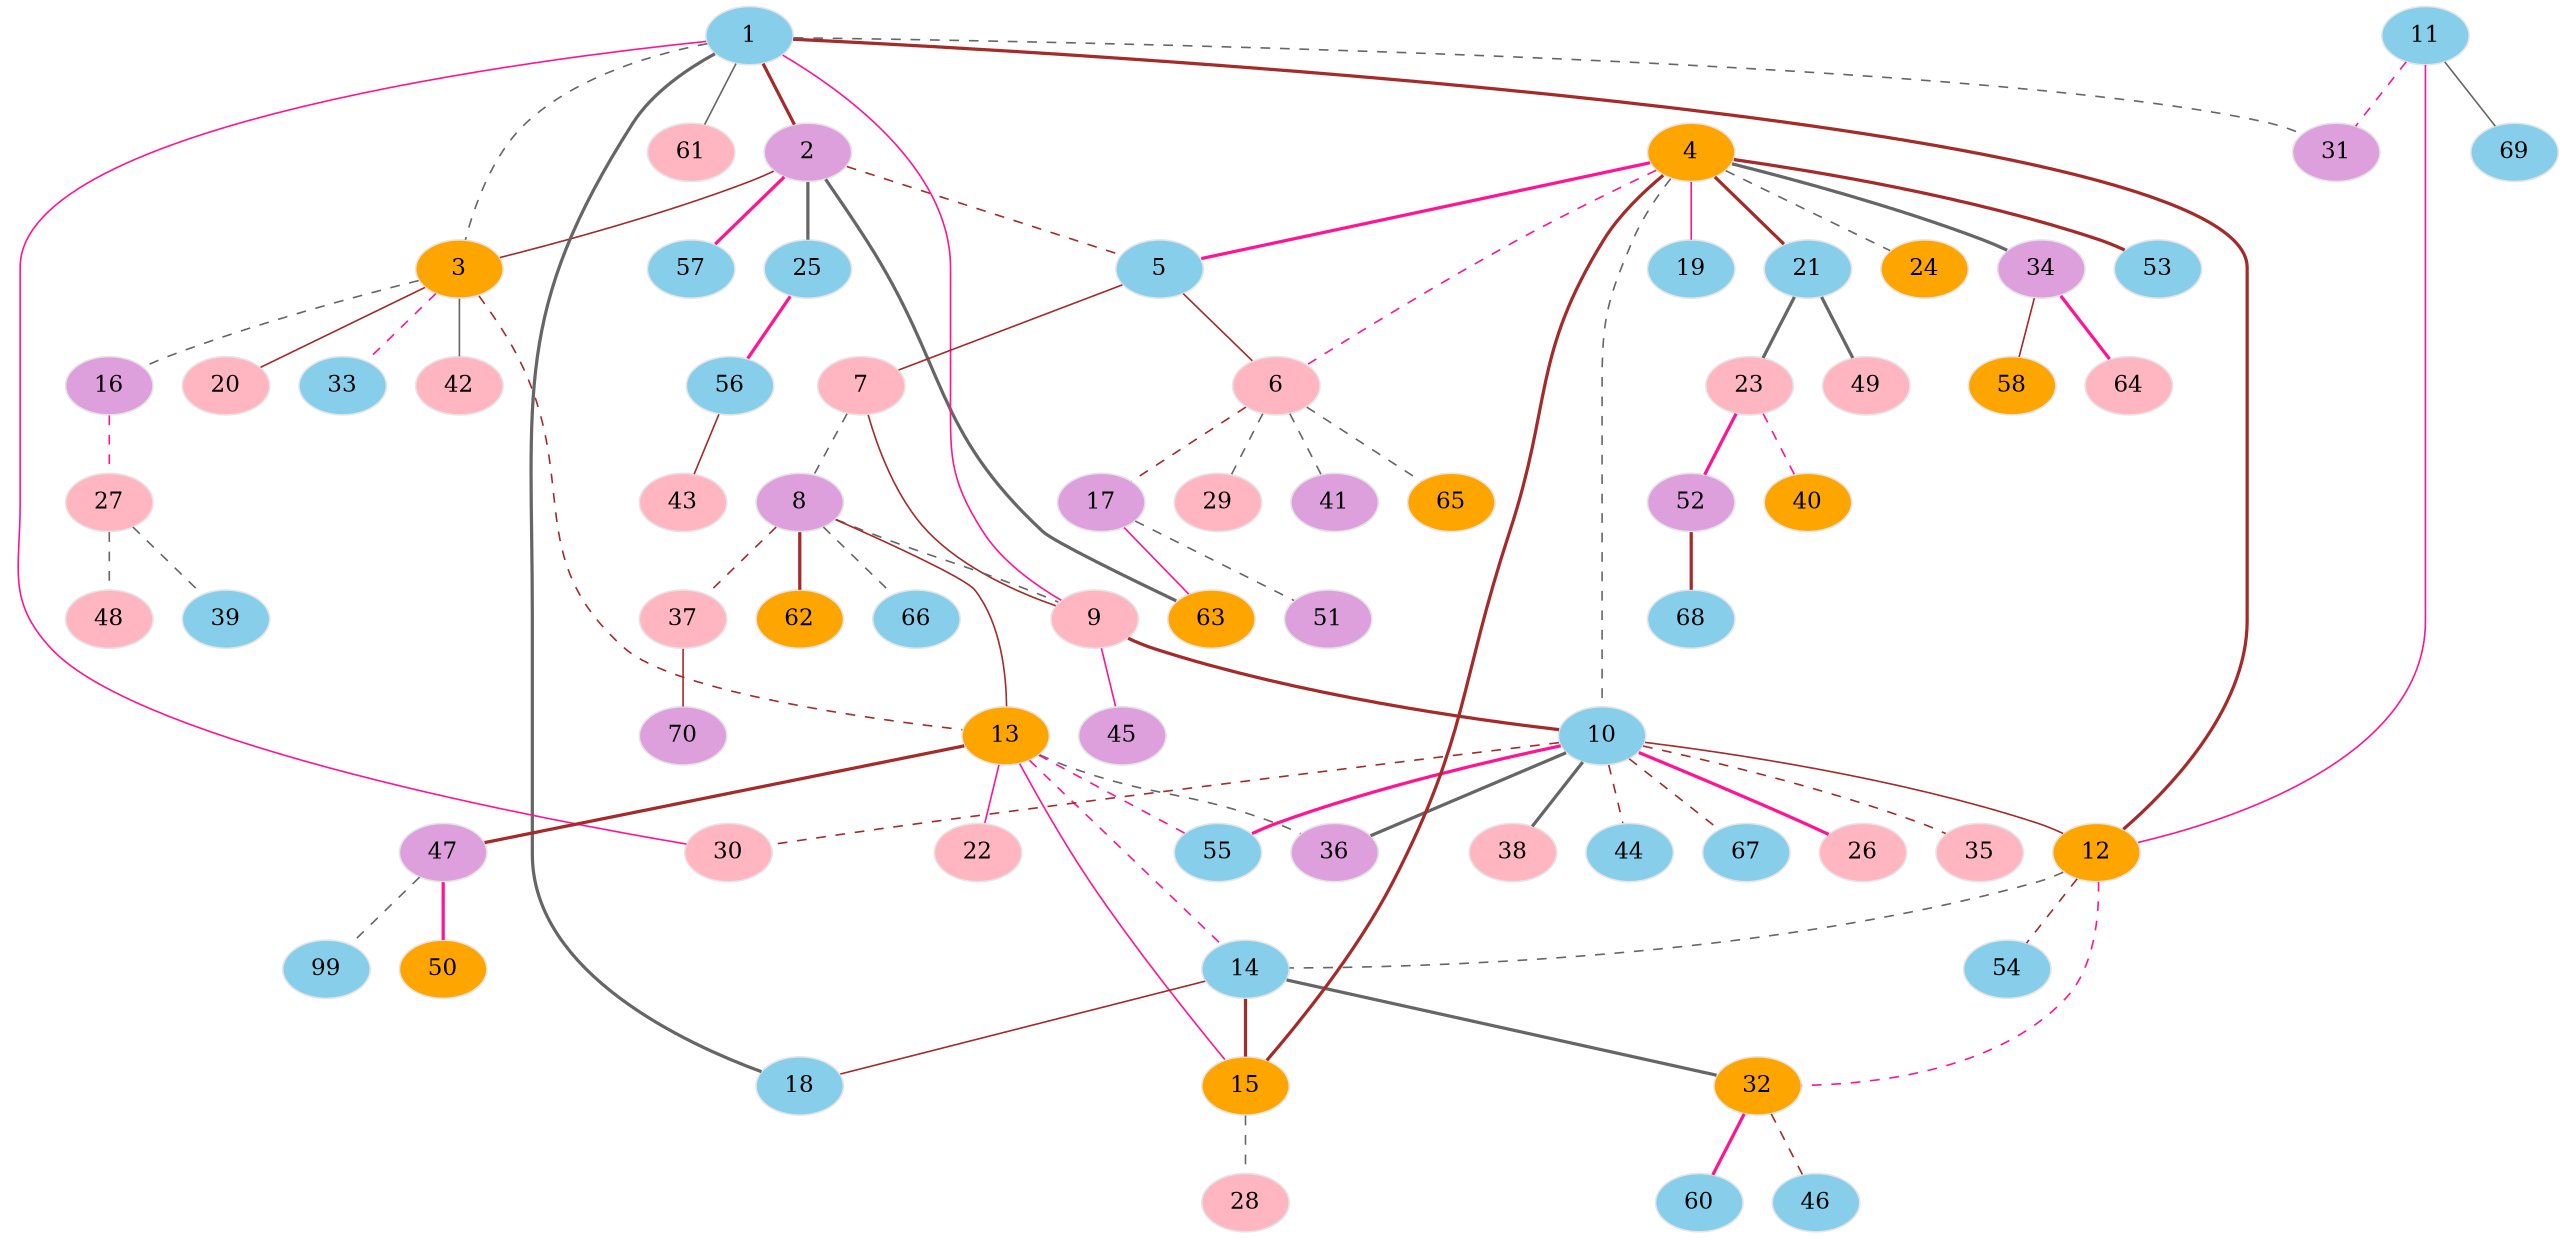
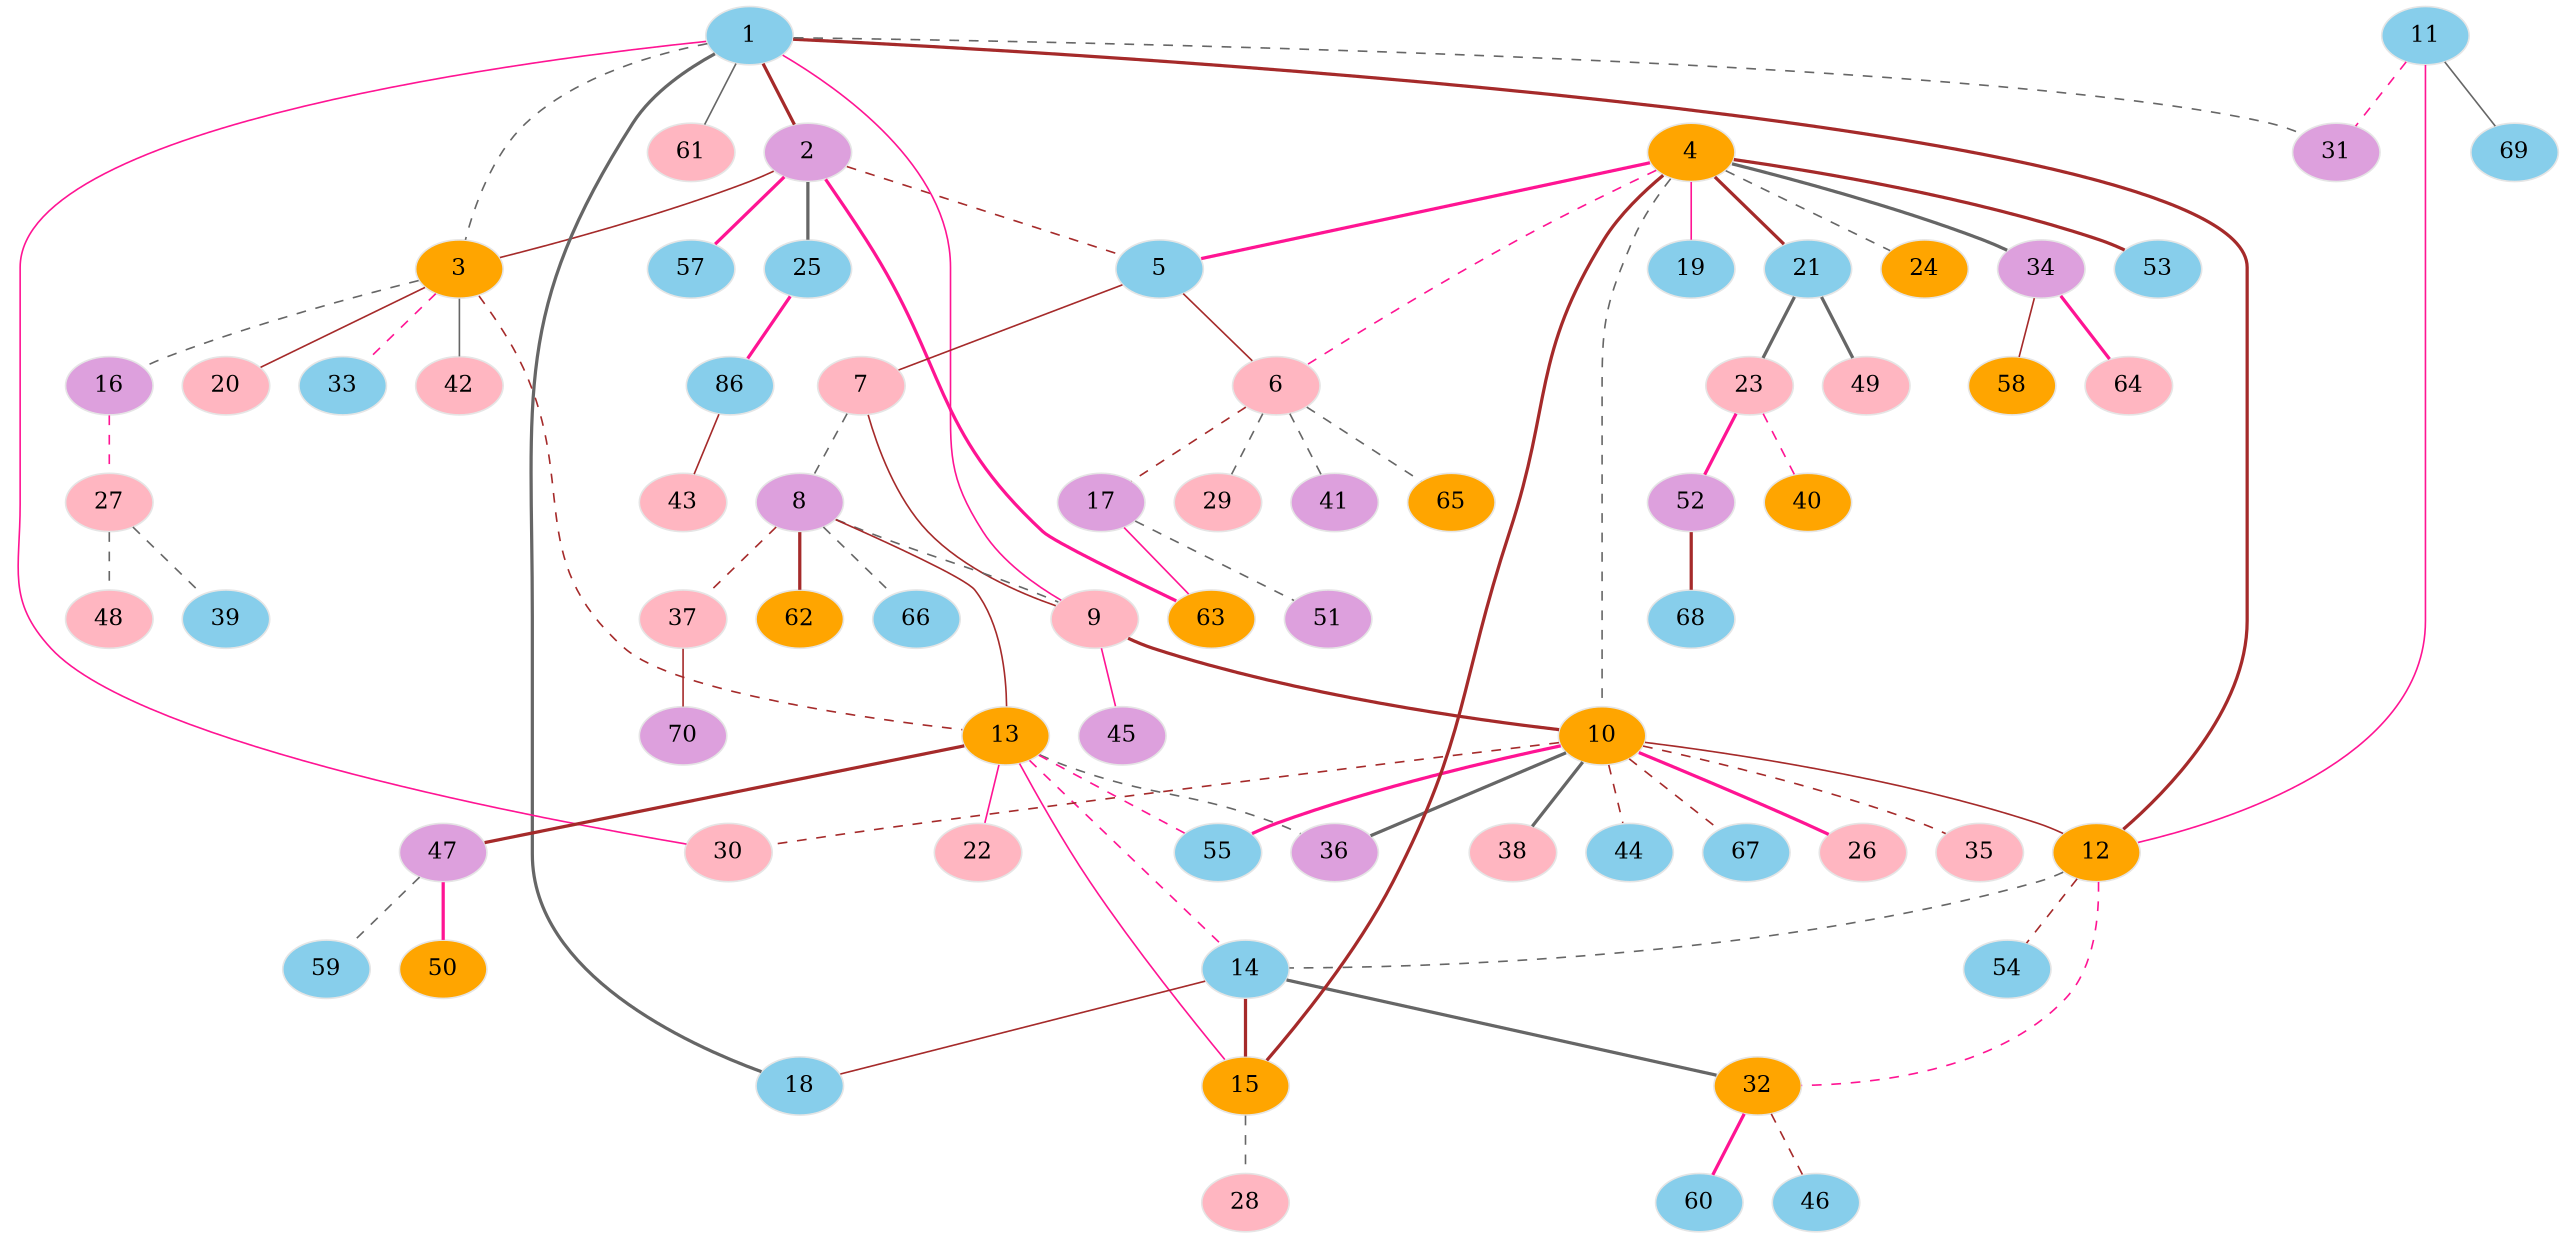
node "56": label "56" -> "86"
edge "2" -- "63": color gray40 -> deeppink
node "10": fillcolor skyblue -> orange
node "99": label "99" -> "59"
